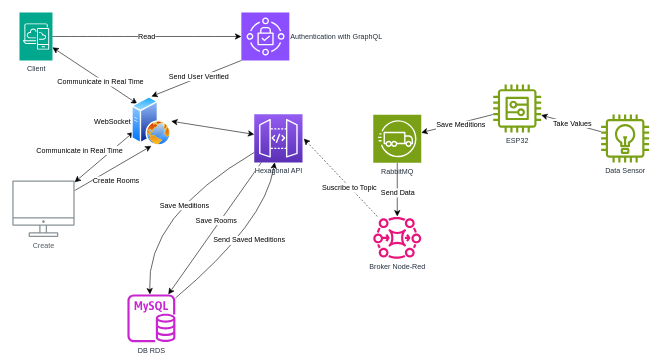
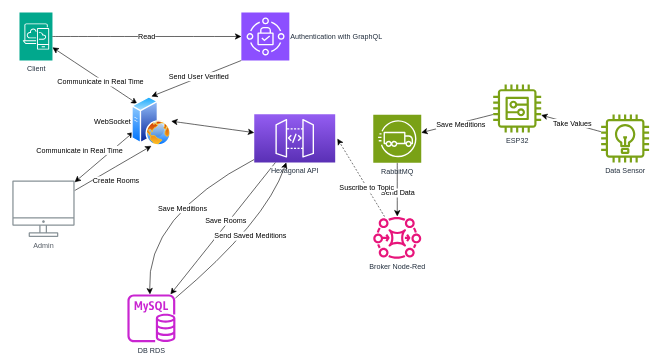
node "Hexagonal API": size 48x48 -> 81x48
node "Create": label "Create" -> "Admin"
